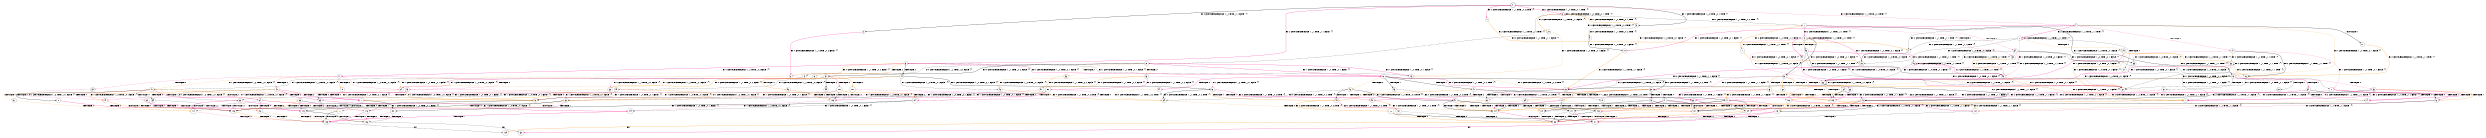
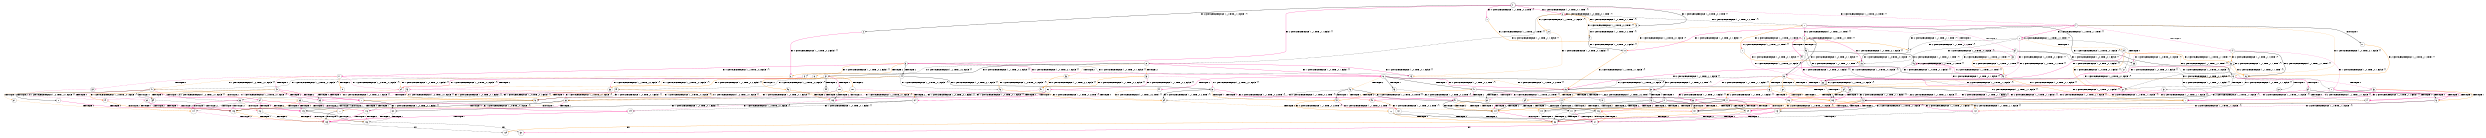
edge "95" -> "96": color deeppink -> black
